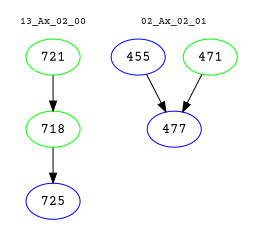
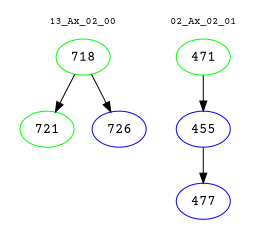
edge "721" -> "718": reversed
edge "471" -> "477": now "471" -> "455"
node "725": label "725" -> "726"
